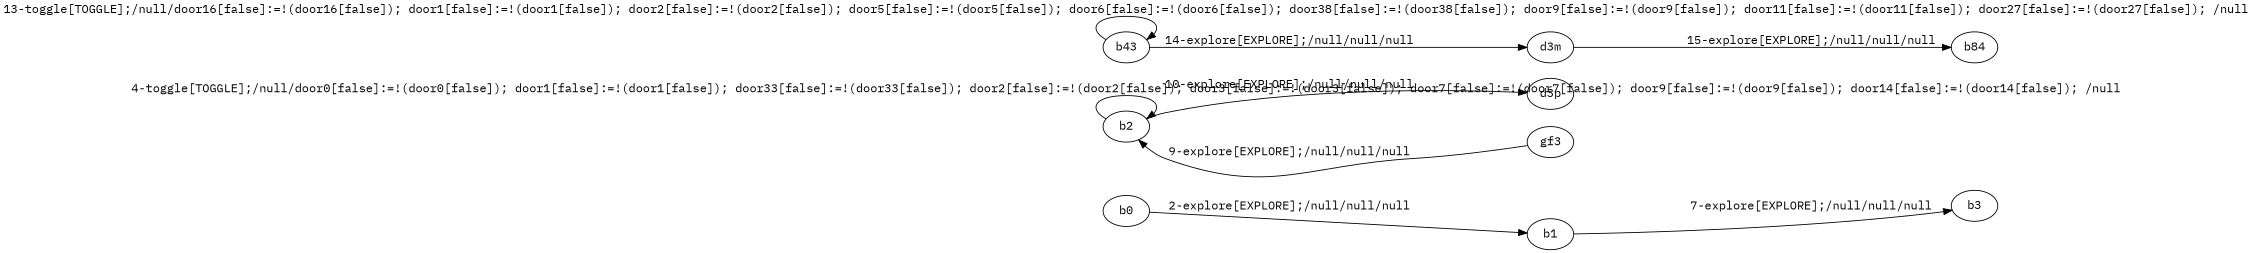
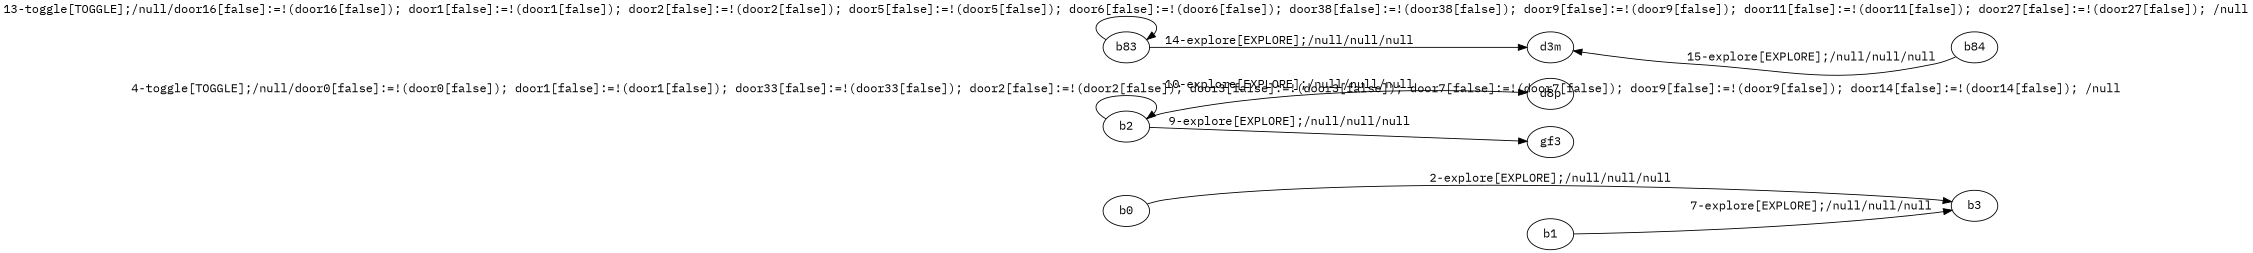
node "b43": label "b43" -> "b83"
edge "d3m" -> "b84": reversed
node "d3p": label "d3p" -> "d8p"
edge "gf3" -> "b2": reversed
edge "b0" -> "b1": now "b0" -> "b3"
